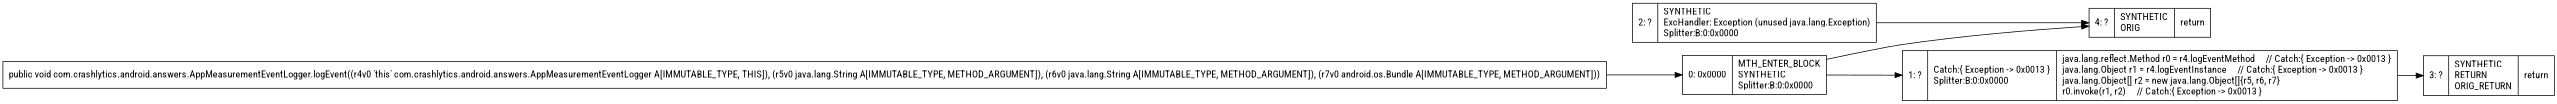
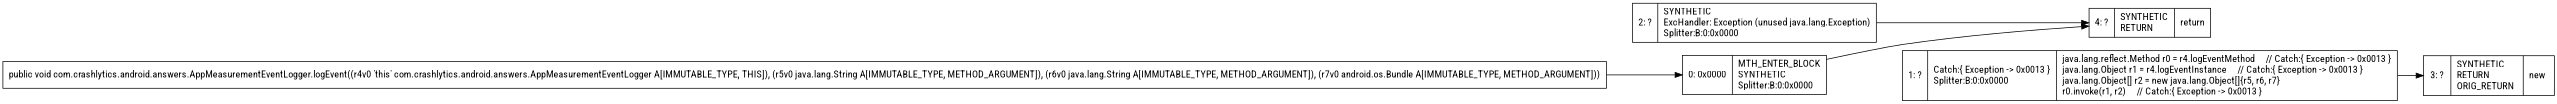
node "4: ?": text "ORIG" -> "RETURN"
edge "0: 0x0000" -> "1: ?": removed
node "3: ?": text "return" -> "new"
